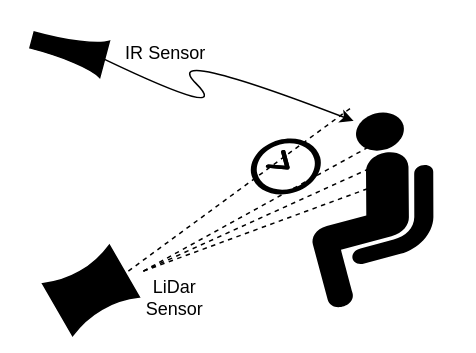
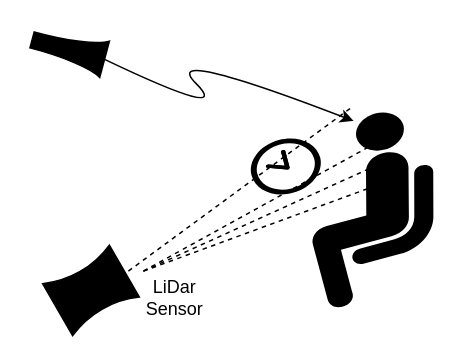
node "IR Sensor": removed
